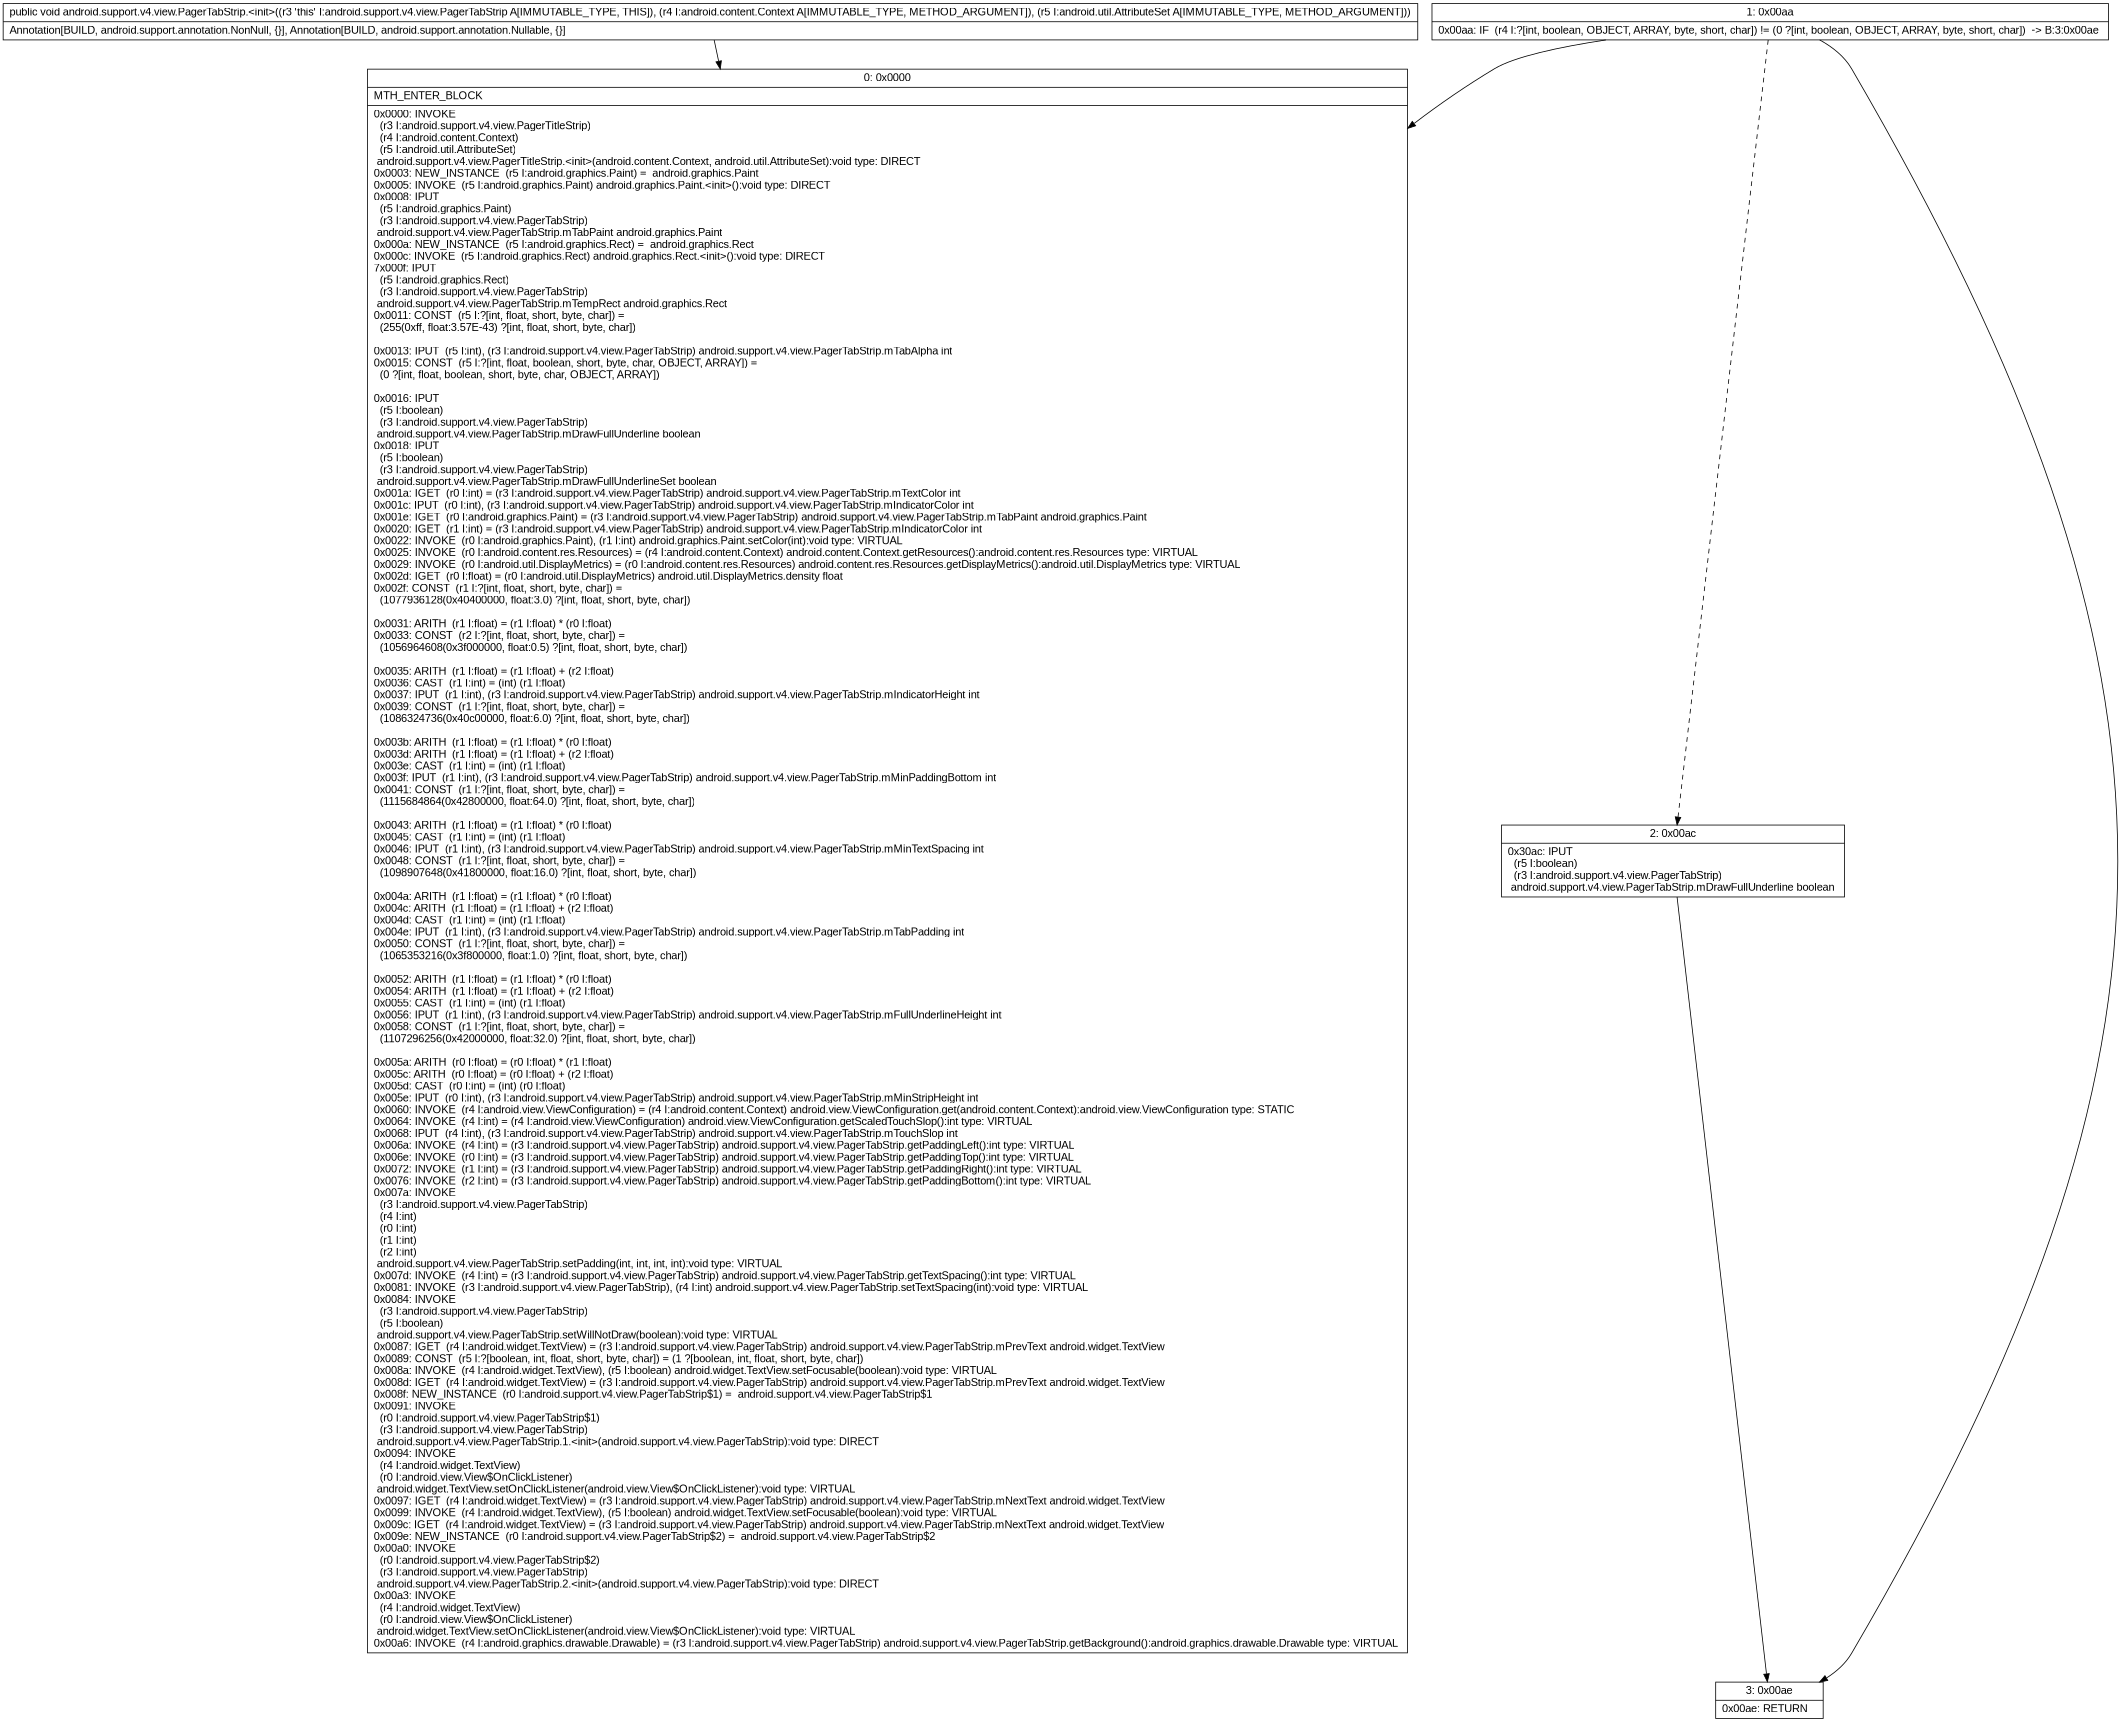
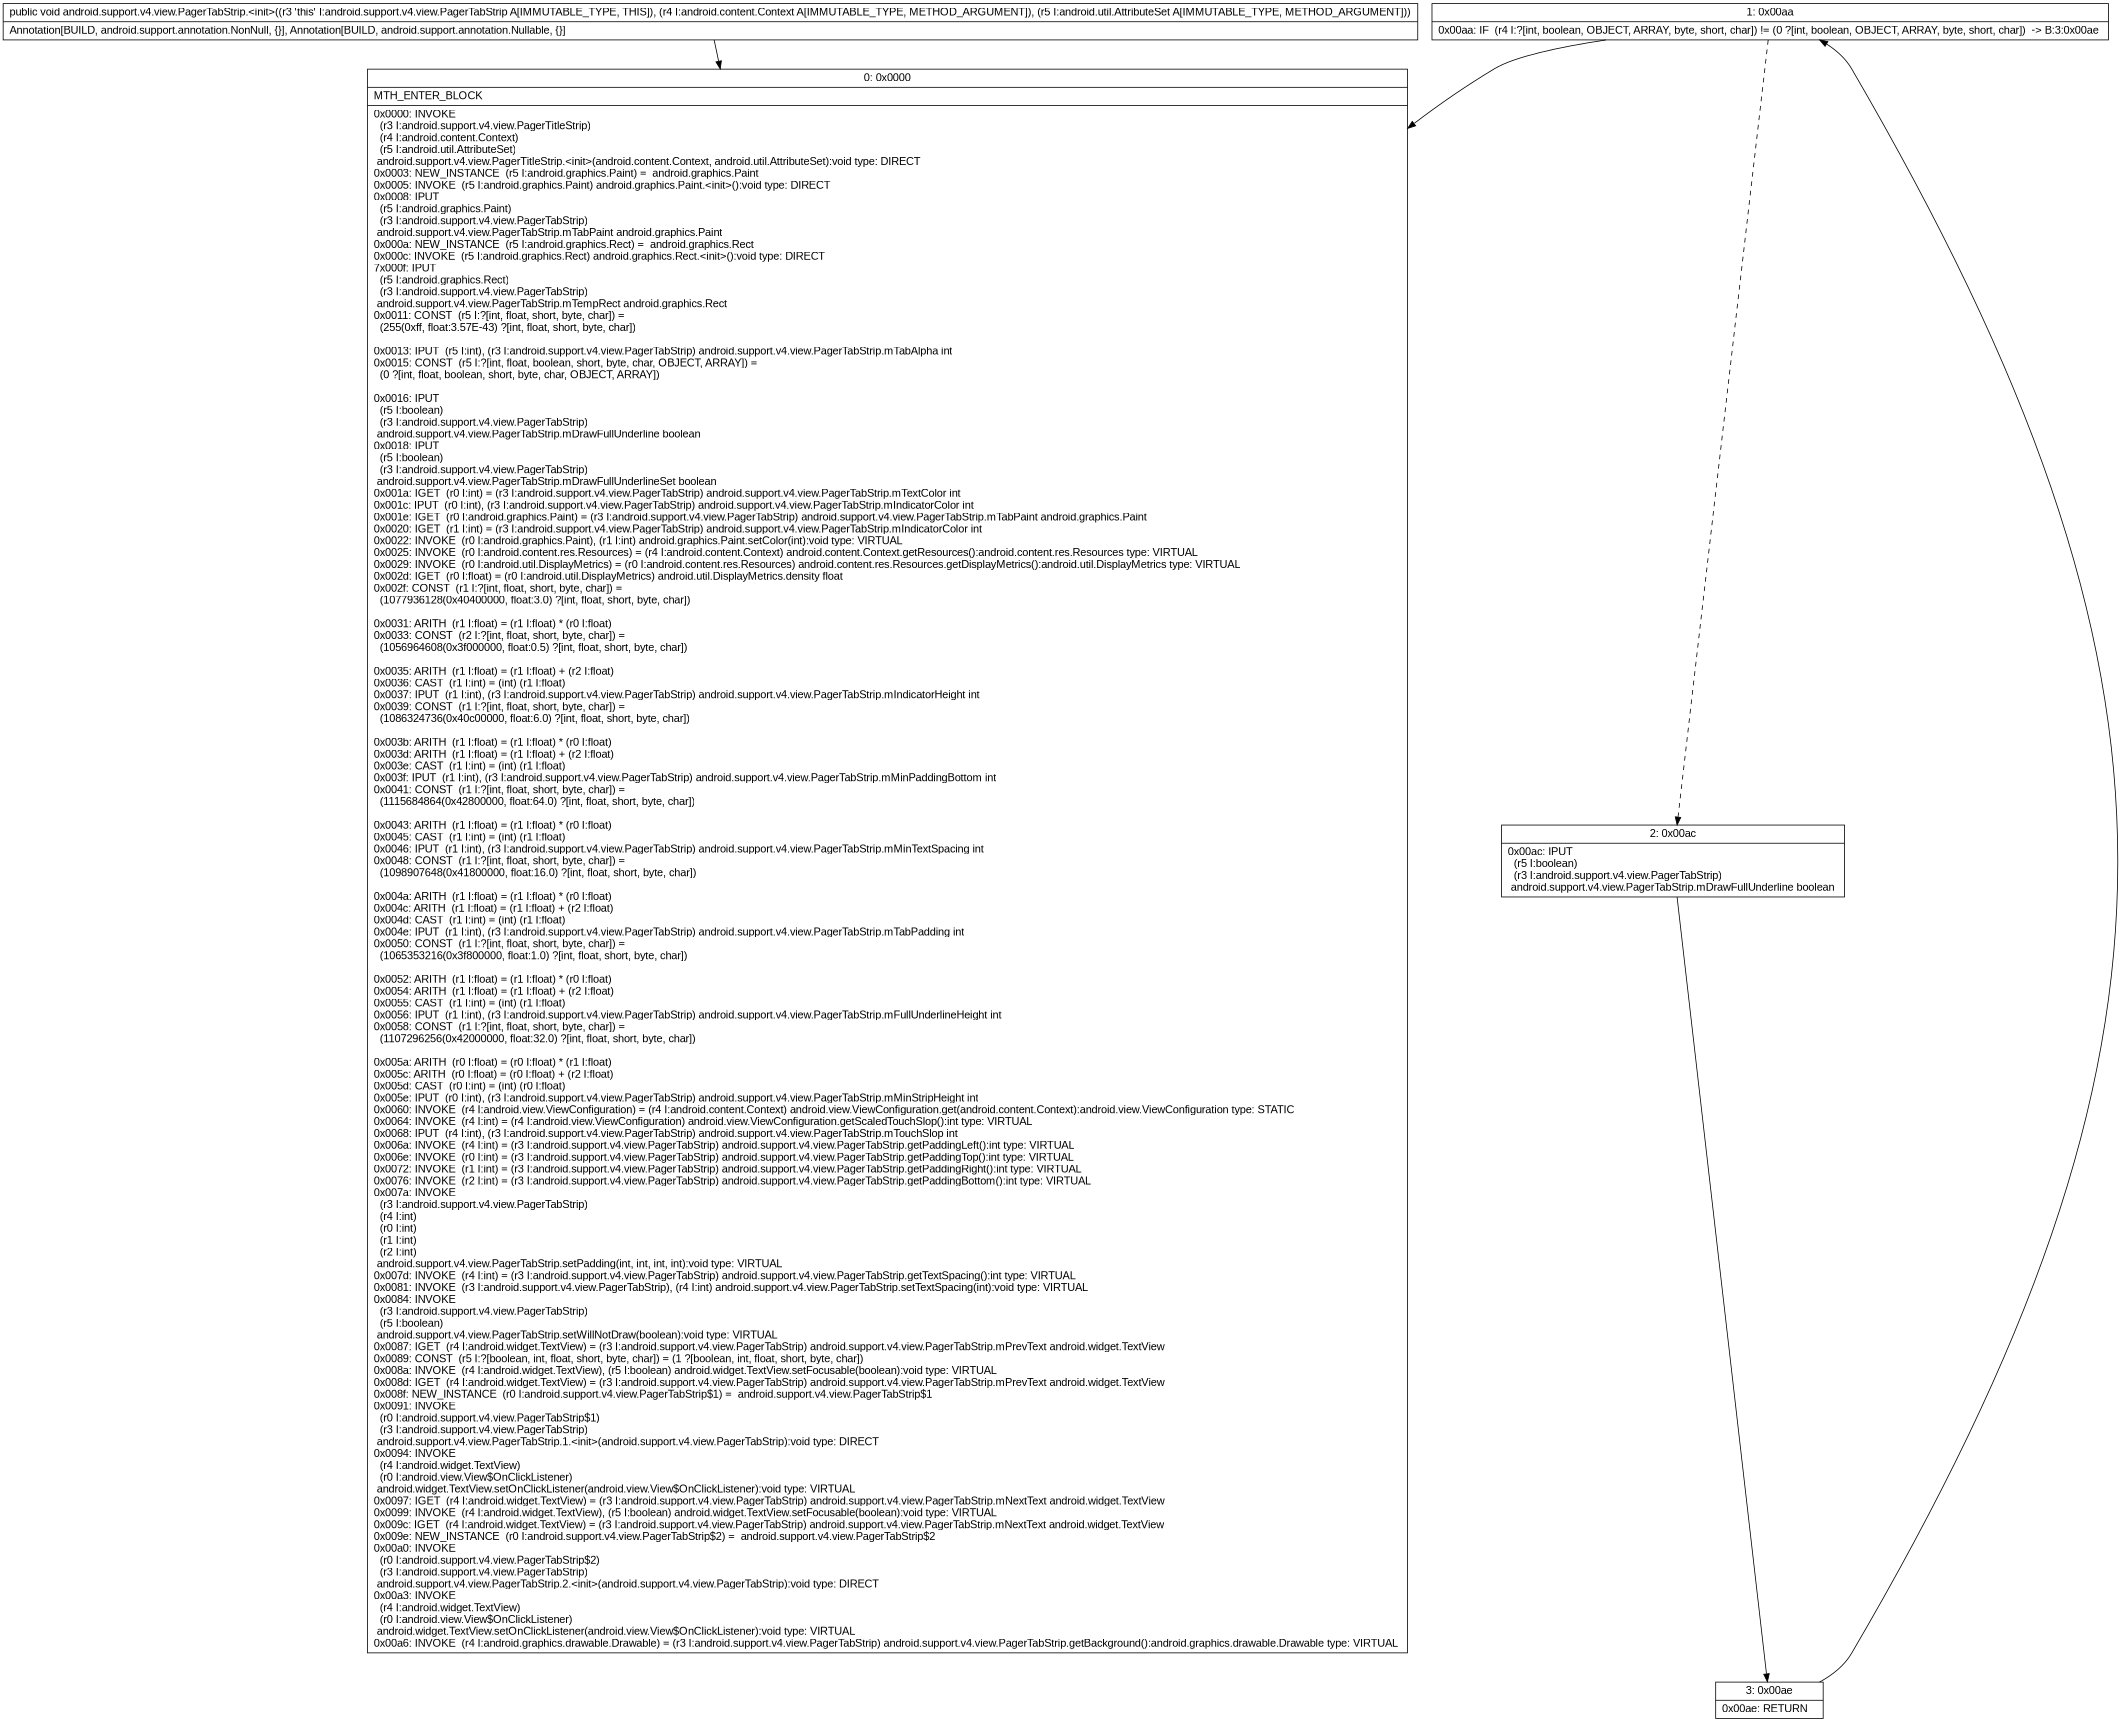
node "2: 0x00ac": text "0x30ac: IPUT" -> "0x00ac: IPUT"
edge "1: 0x00aa" -> "3: 0x00ae": reversed
